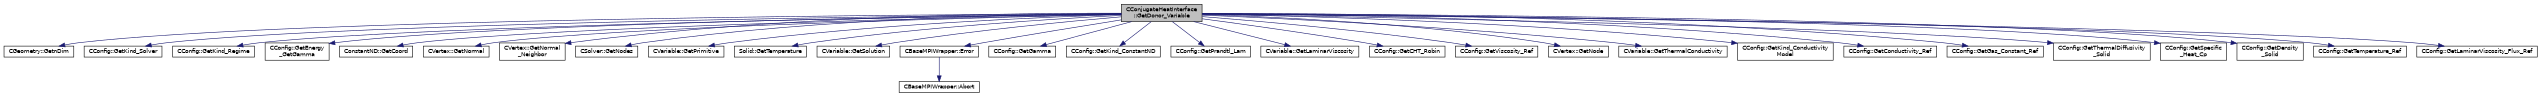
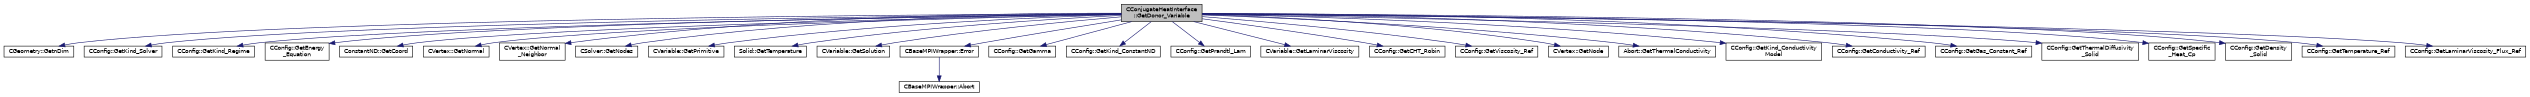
node "CConfig::GetEnergy _GetGamma": label "CConfig::GetEnergy _GetGamma" -> "CConfig::GetEnergy _Equation"
node "CVariable::GetThermalConductivity": label "CVariable::GetThermalConductivity" -> "Abort::GetThermalConductivity"
